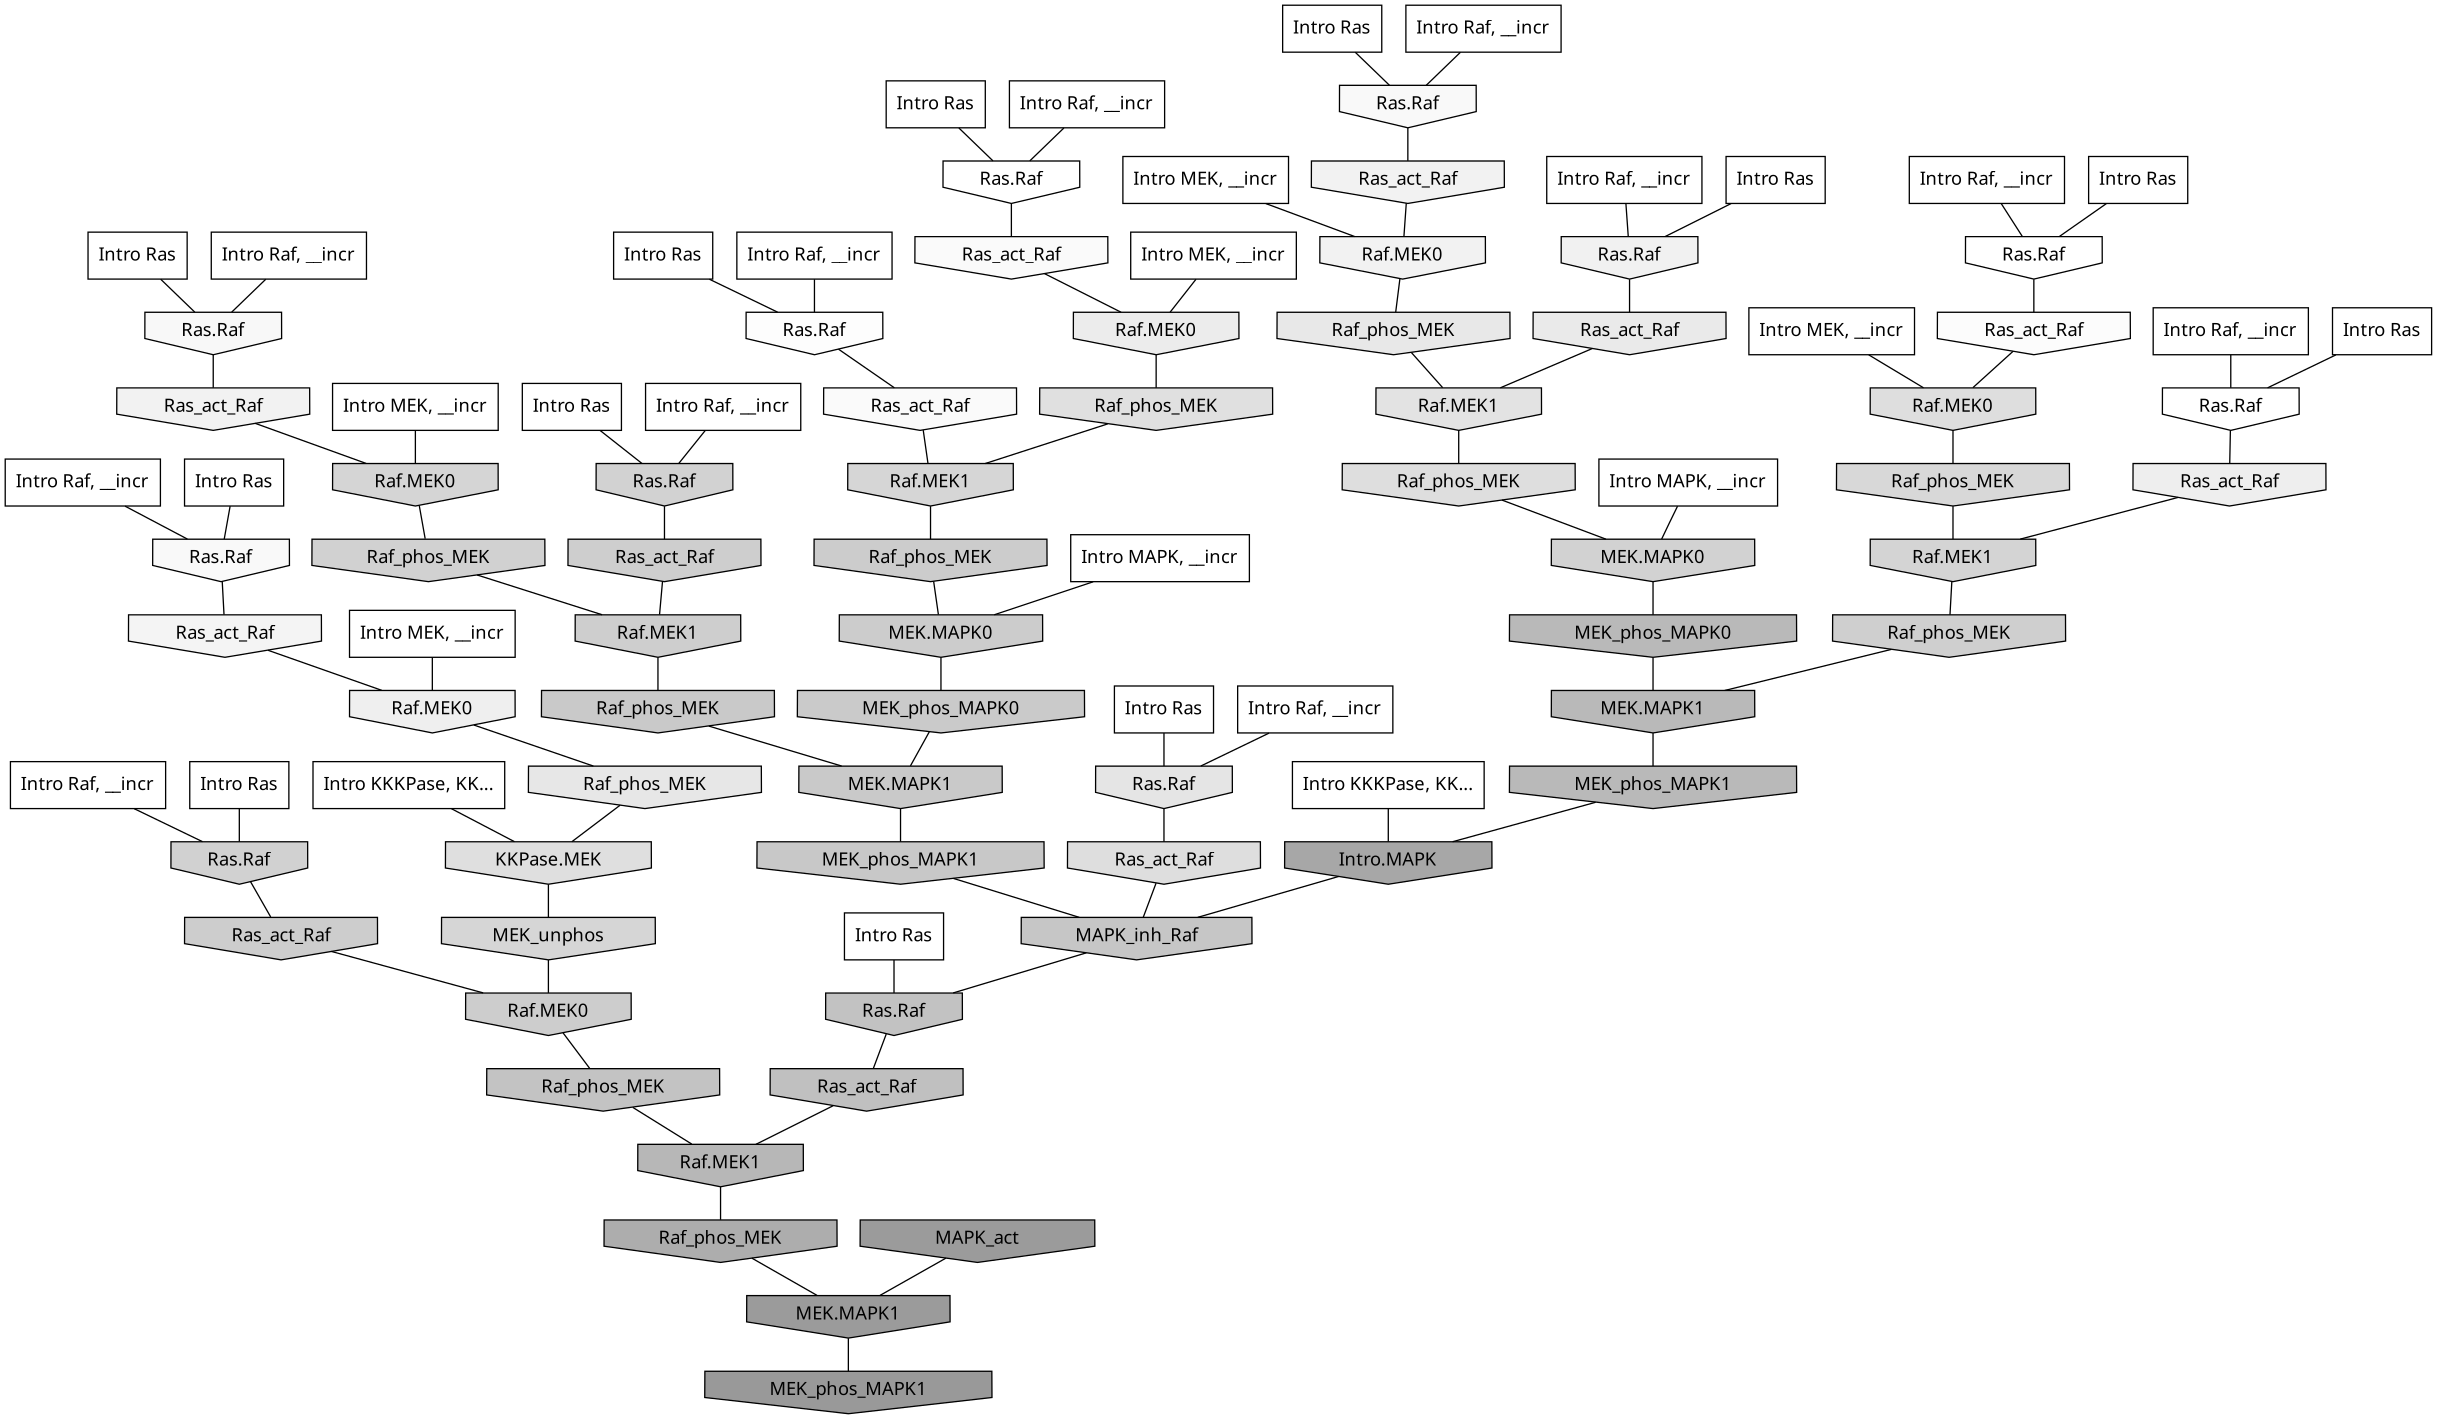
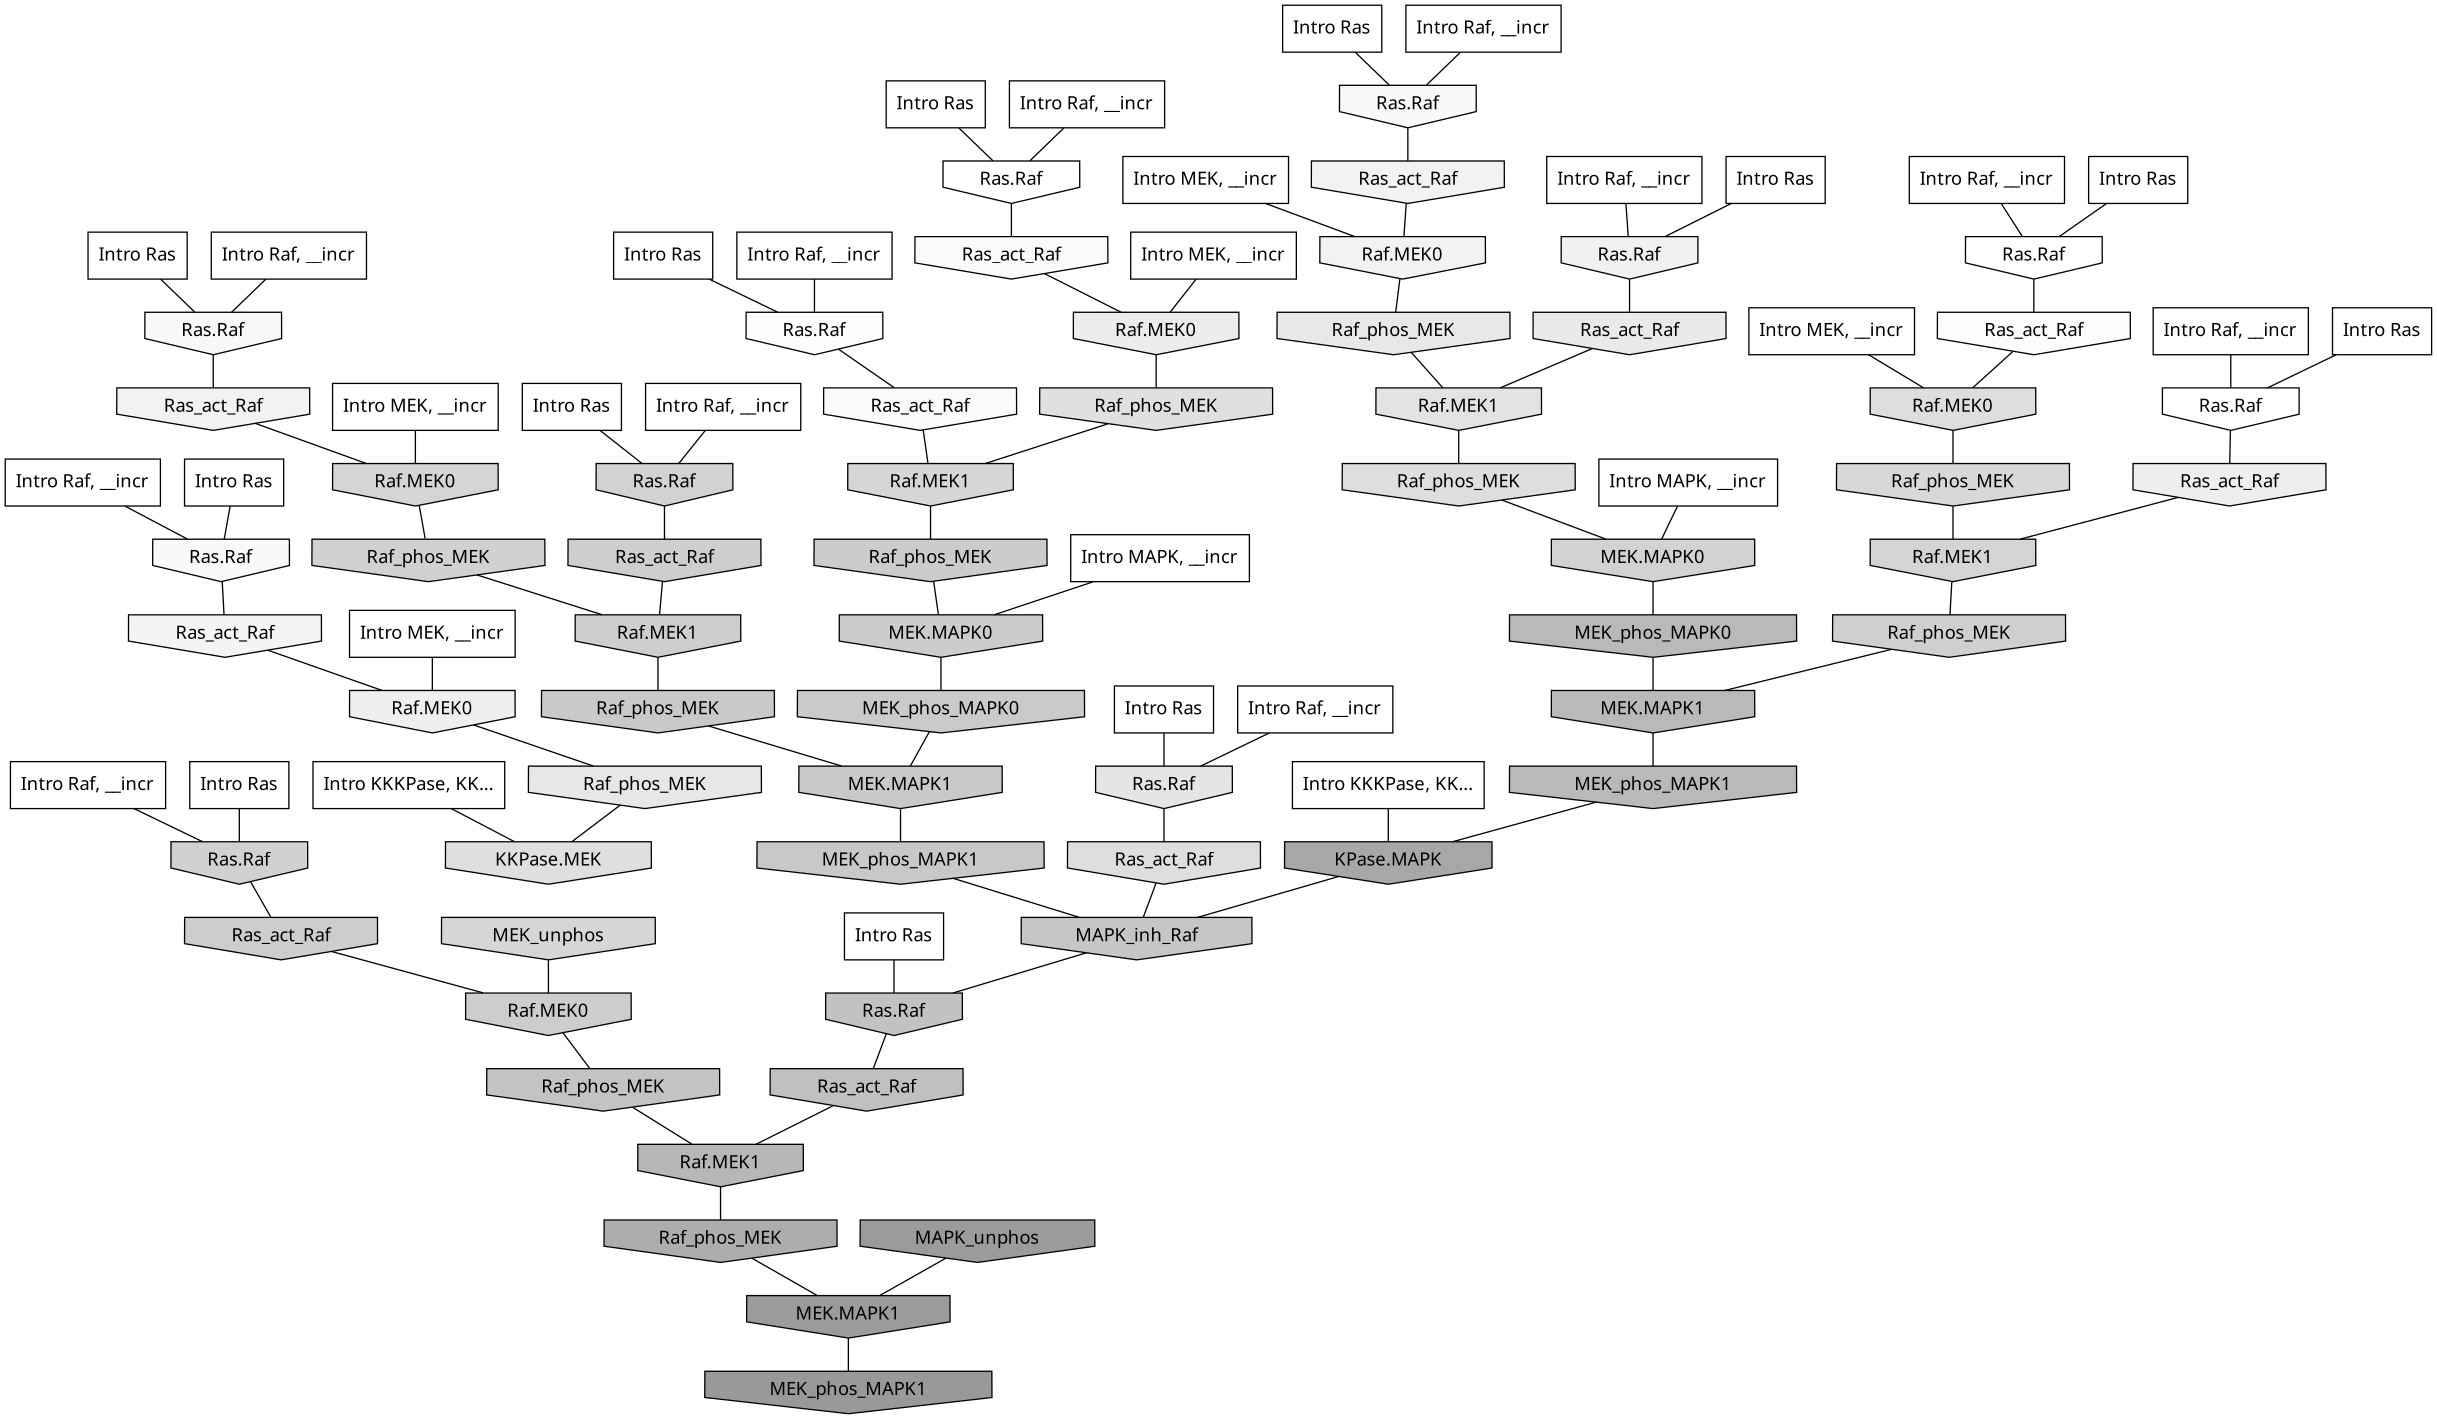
node "Intro.MAPK": label "Intro.MAPK" -> "KPase.MAPK"
edge "KKPase.MEK" -- "MEK_unphos": removed
node "MAPK_act": label "MAPK_act" -> "MAPK_unphos"
